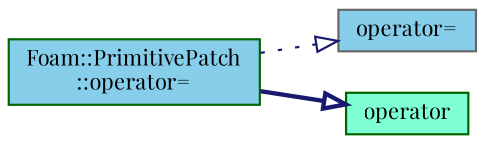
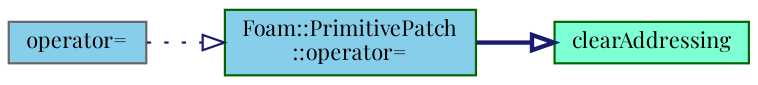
edge "Foam::PrimitivePatch ::operator=" -> "operator=": reversed
node "operator": label "operator" -> "clearAddressing"
